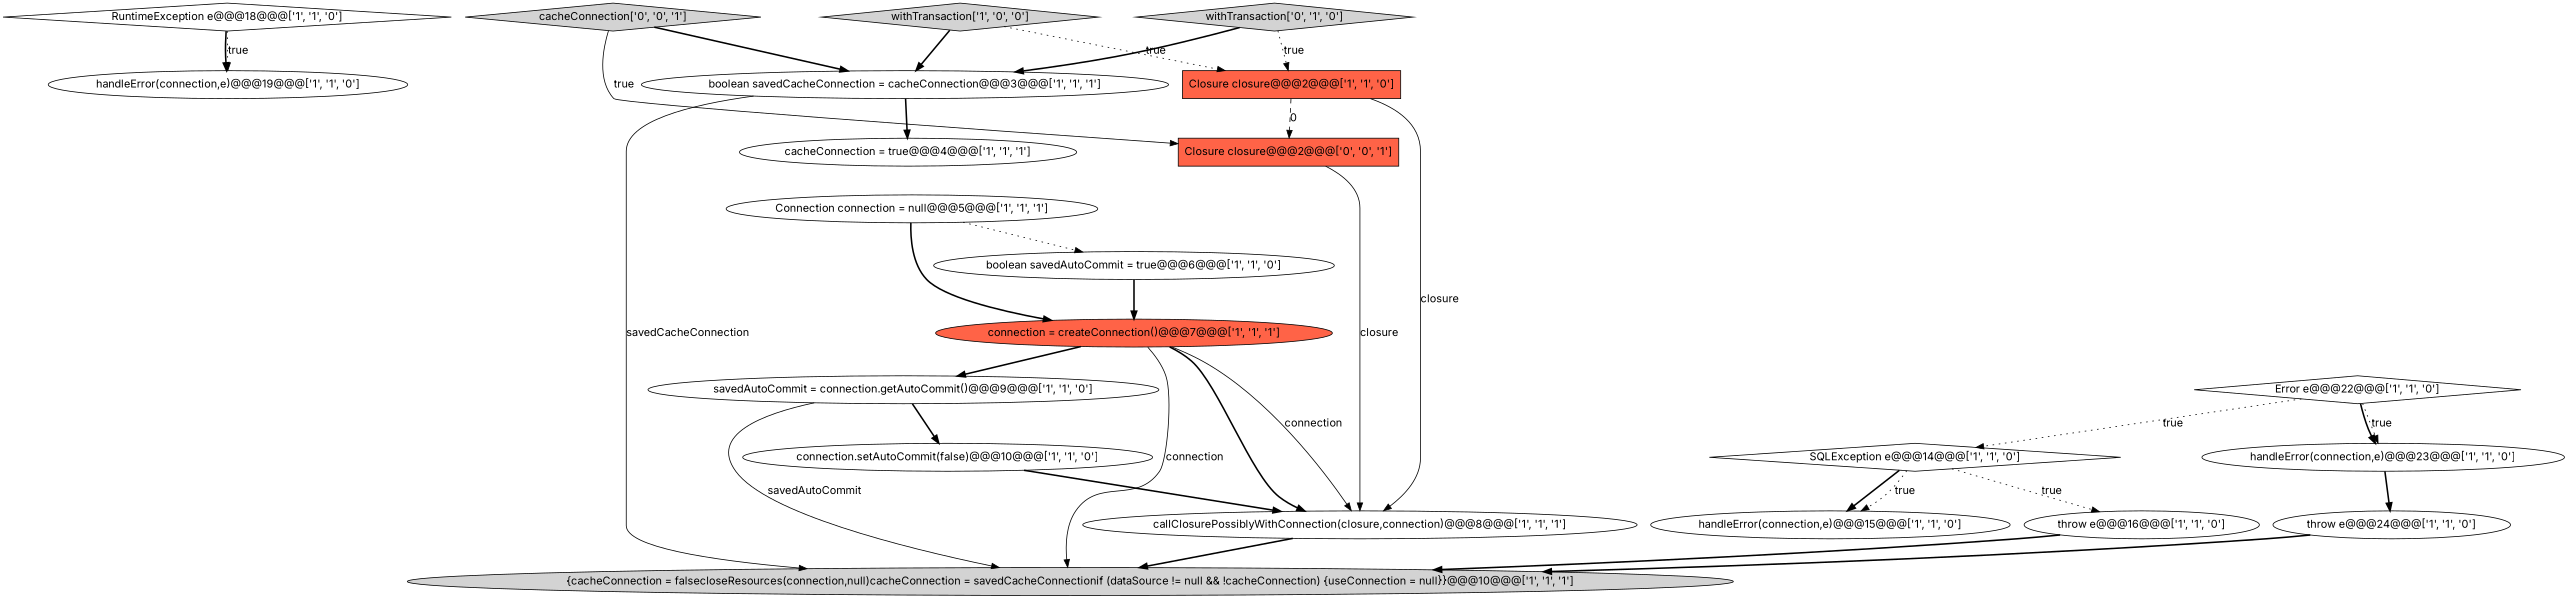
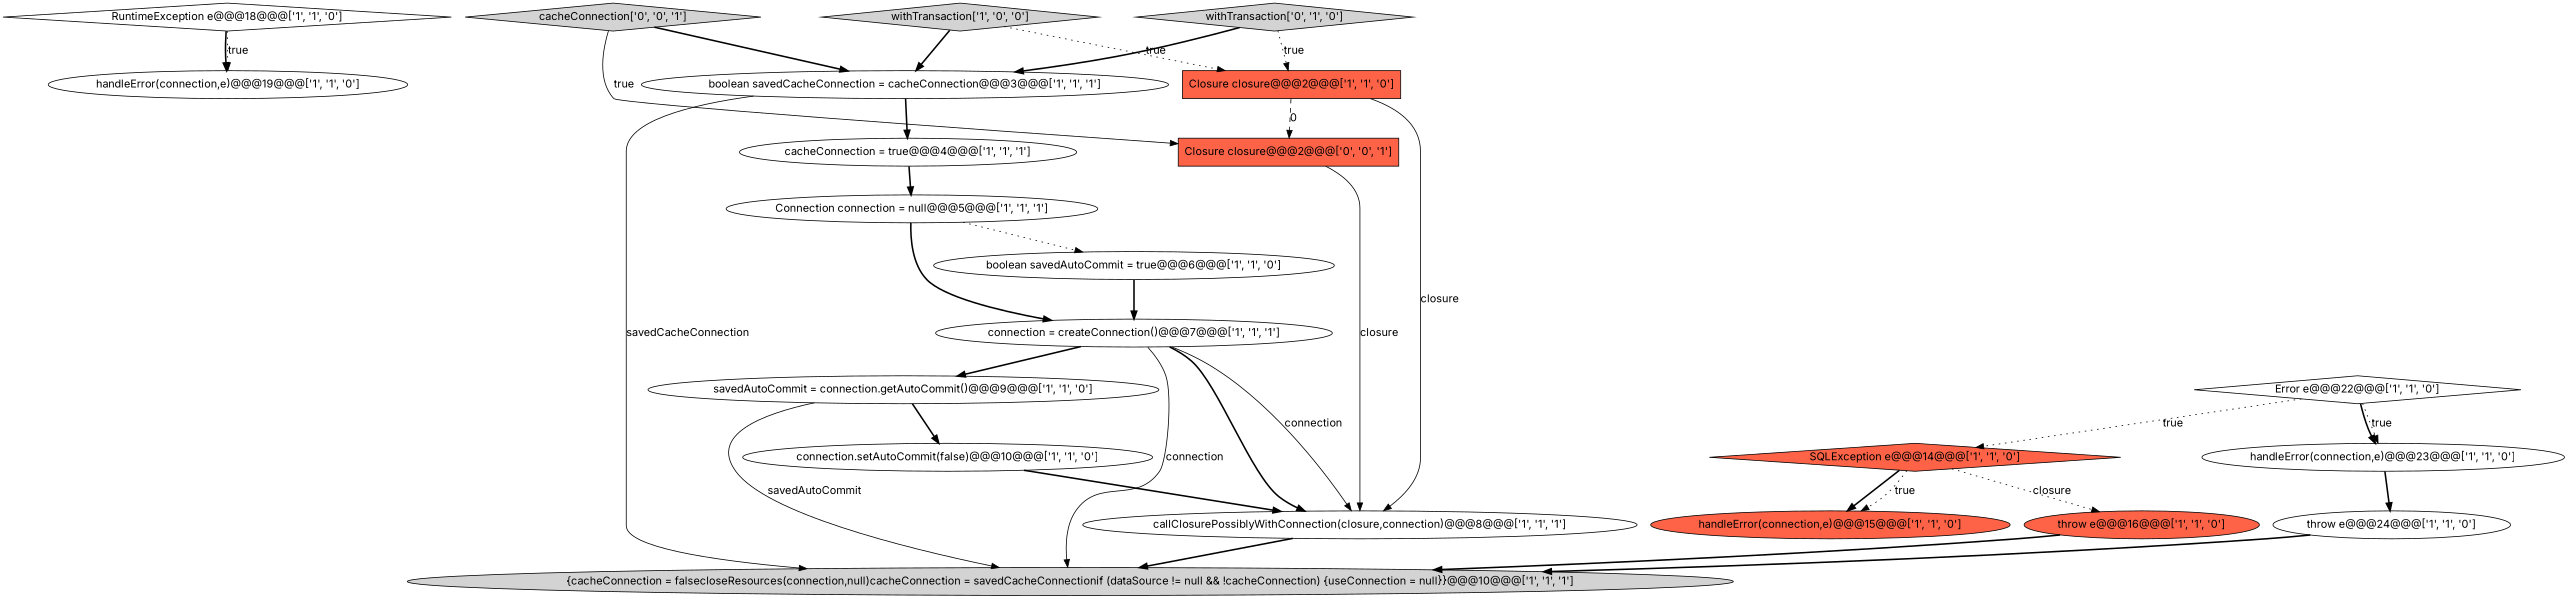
edge "cacheConnection = true@@@4@@@['1', '1', '1']" -> "Connection connection = null@@@5@@@['1', '1', '1']": added
node "connection = createConnection()@@@7@@@['1', '1', '1']": fillcolor tomato -> white
node "SQLException e@@@14@@@['1', '1', '0']": fillcolor white -> tomato
edge "SQLException e@@@14@@@['1', '1', '0']" -> "throw e@@@16@@@['1', '1', '0']": label "true" -> "closure"
node "handleError(connection,e)@@@15@@@['1', '1', '0']": fillcolor white -> tomato
node "throw e@@@16@@@['1', '1', '0']": fillcolor white -> tomato
